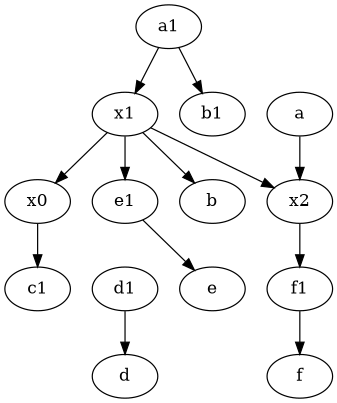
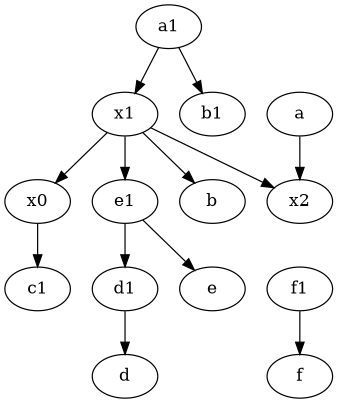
edge "e1" -> "d1": added
edge "x2" -> "f1": removed
